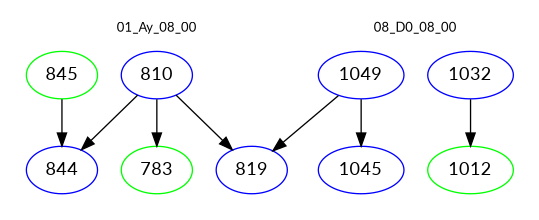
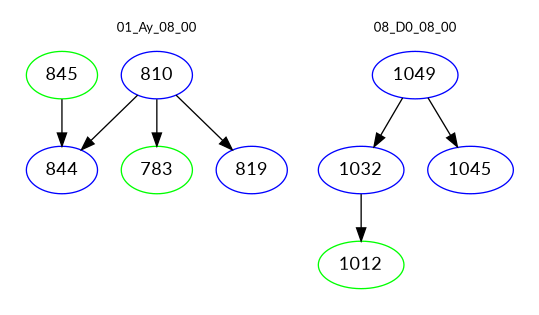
edge "1049" -> "819": now "1049" -> "1032"
